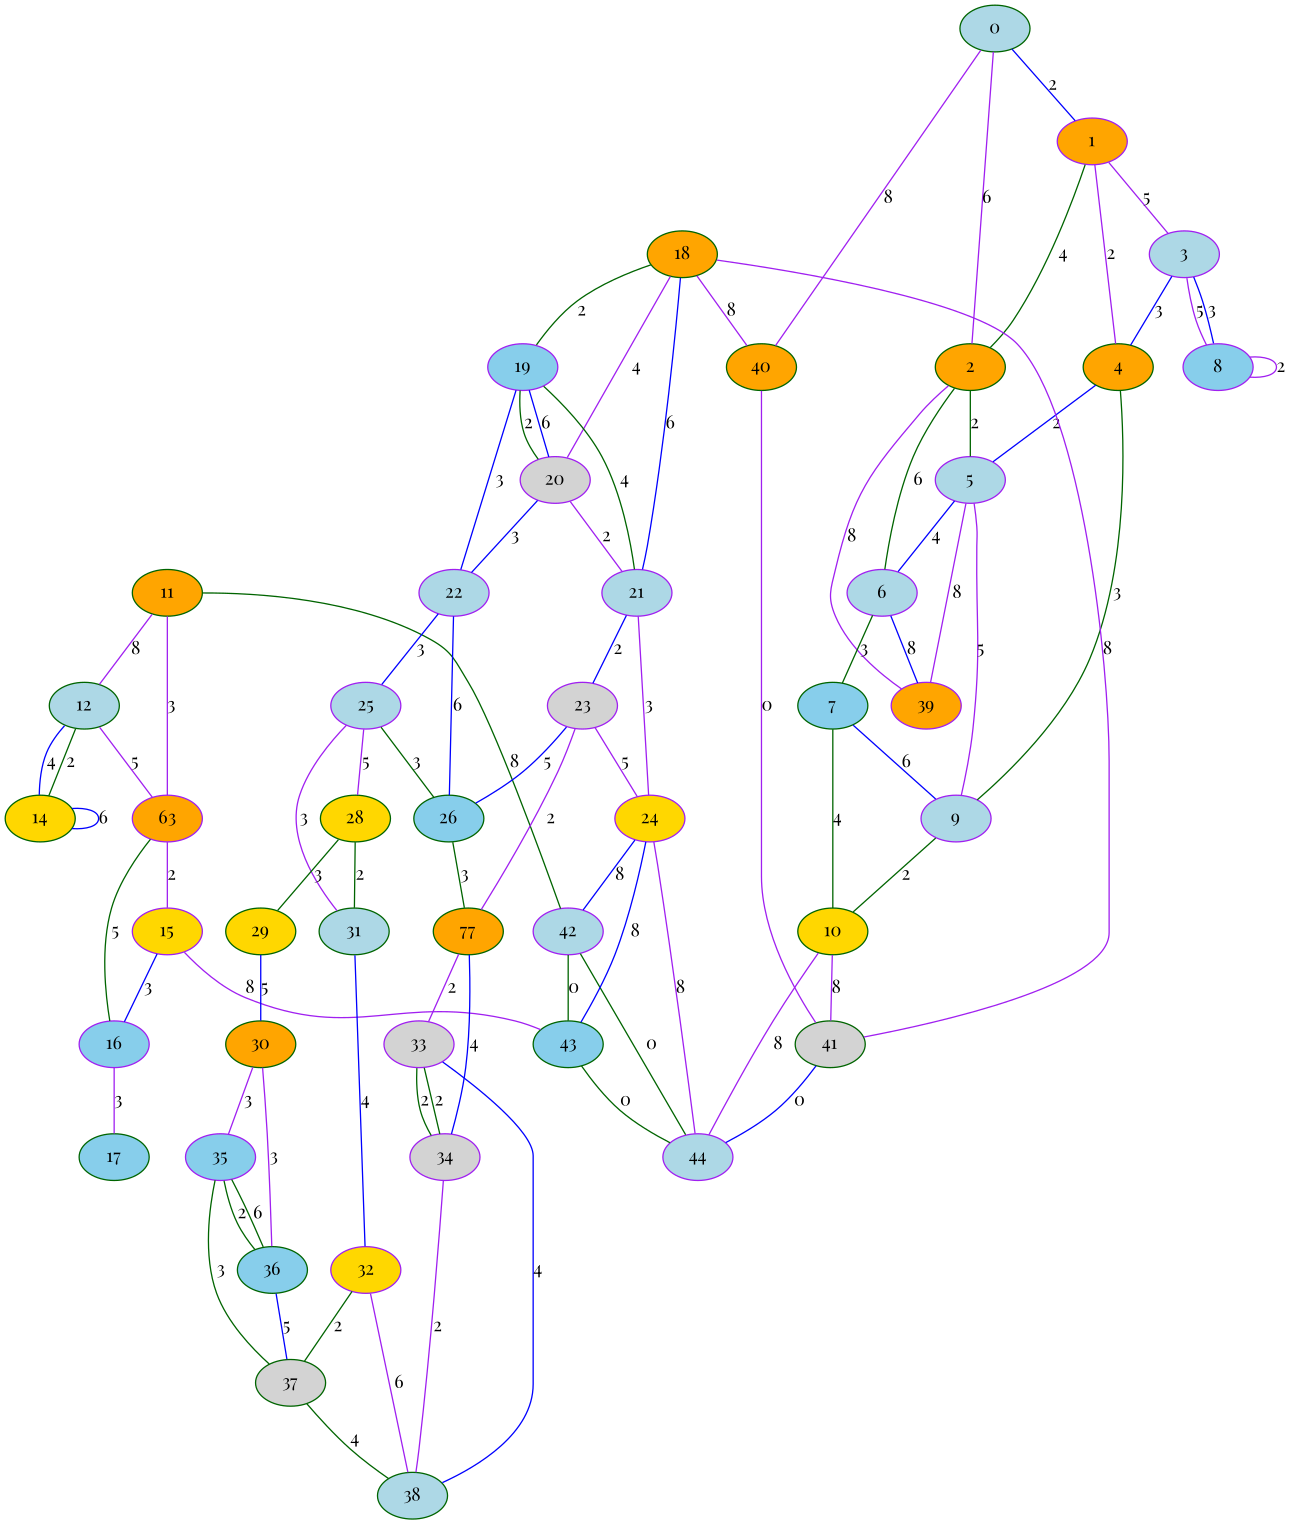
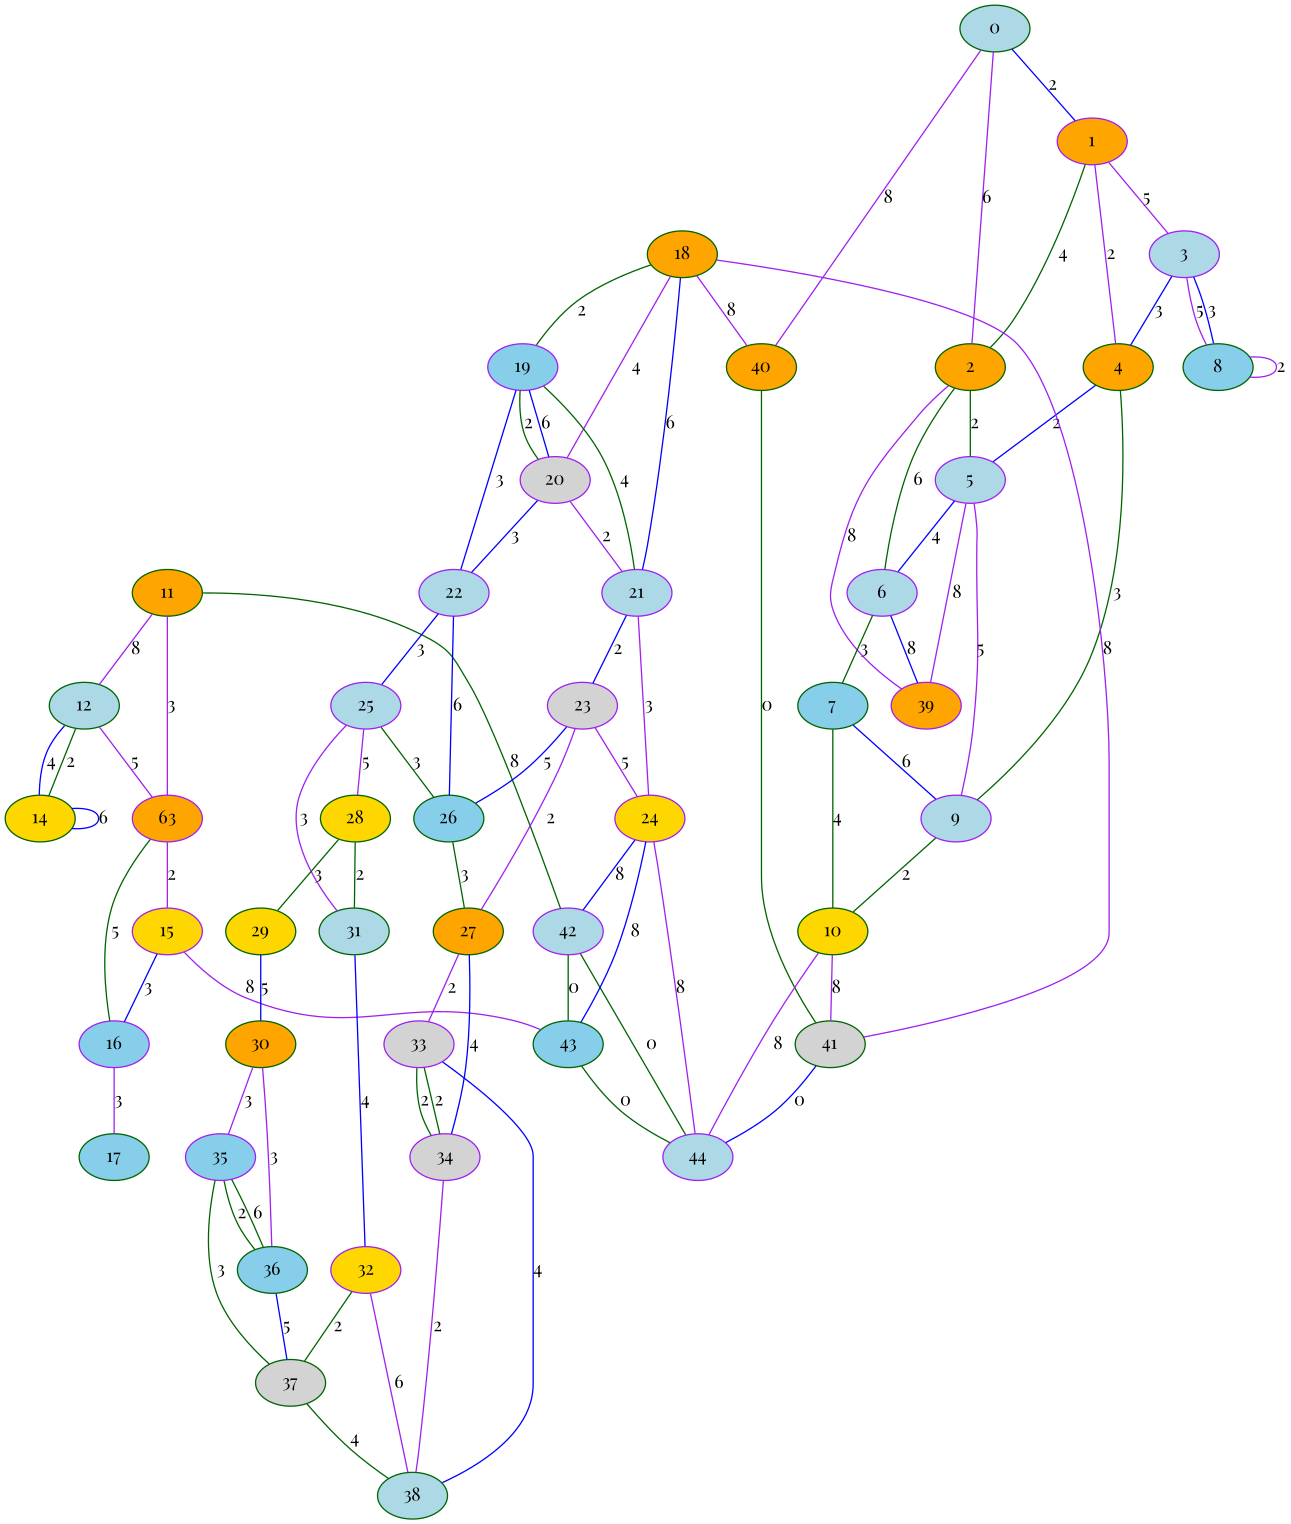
node "8": color purple -> darkgreen
edge "40" -- "41": color purple -> darkgreen
node "77": label "77" -> "27"
